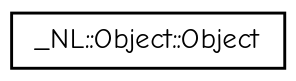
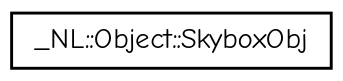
node "_NL::Object::Object": label "_NL::Object::Object" -> "_NL::Object::SkyboxObj"
